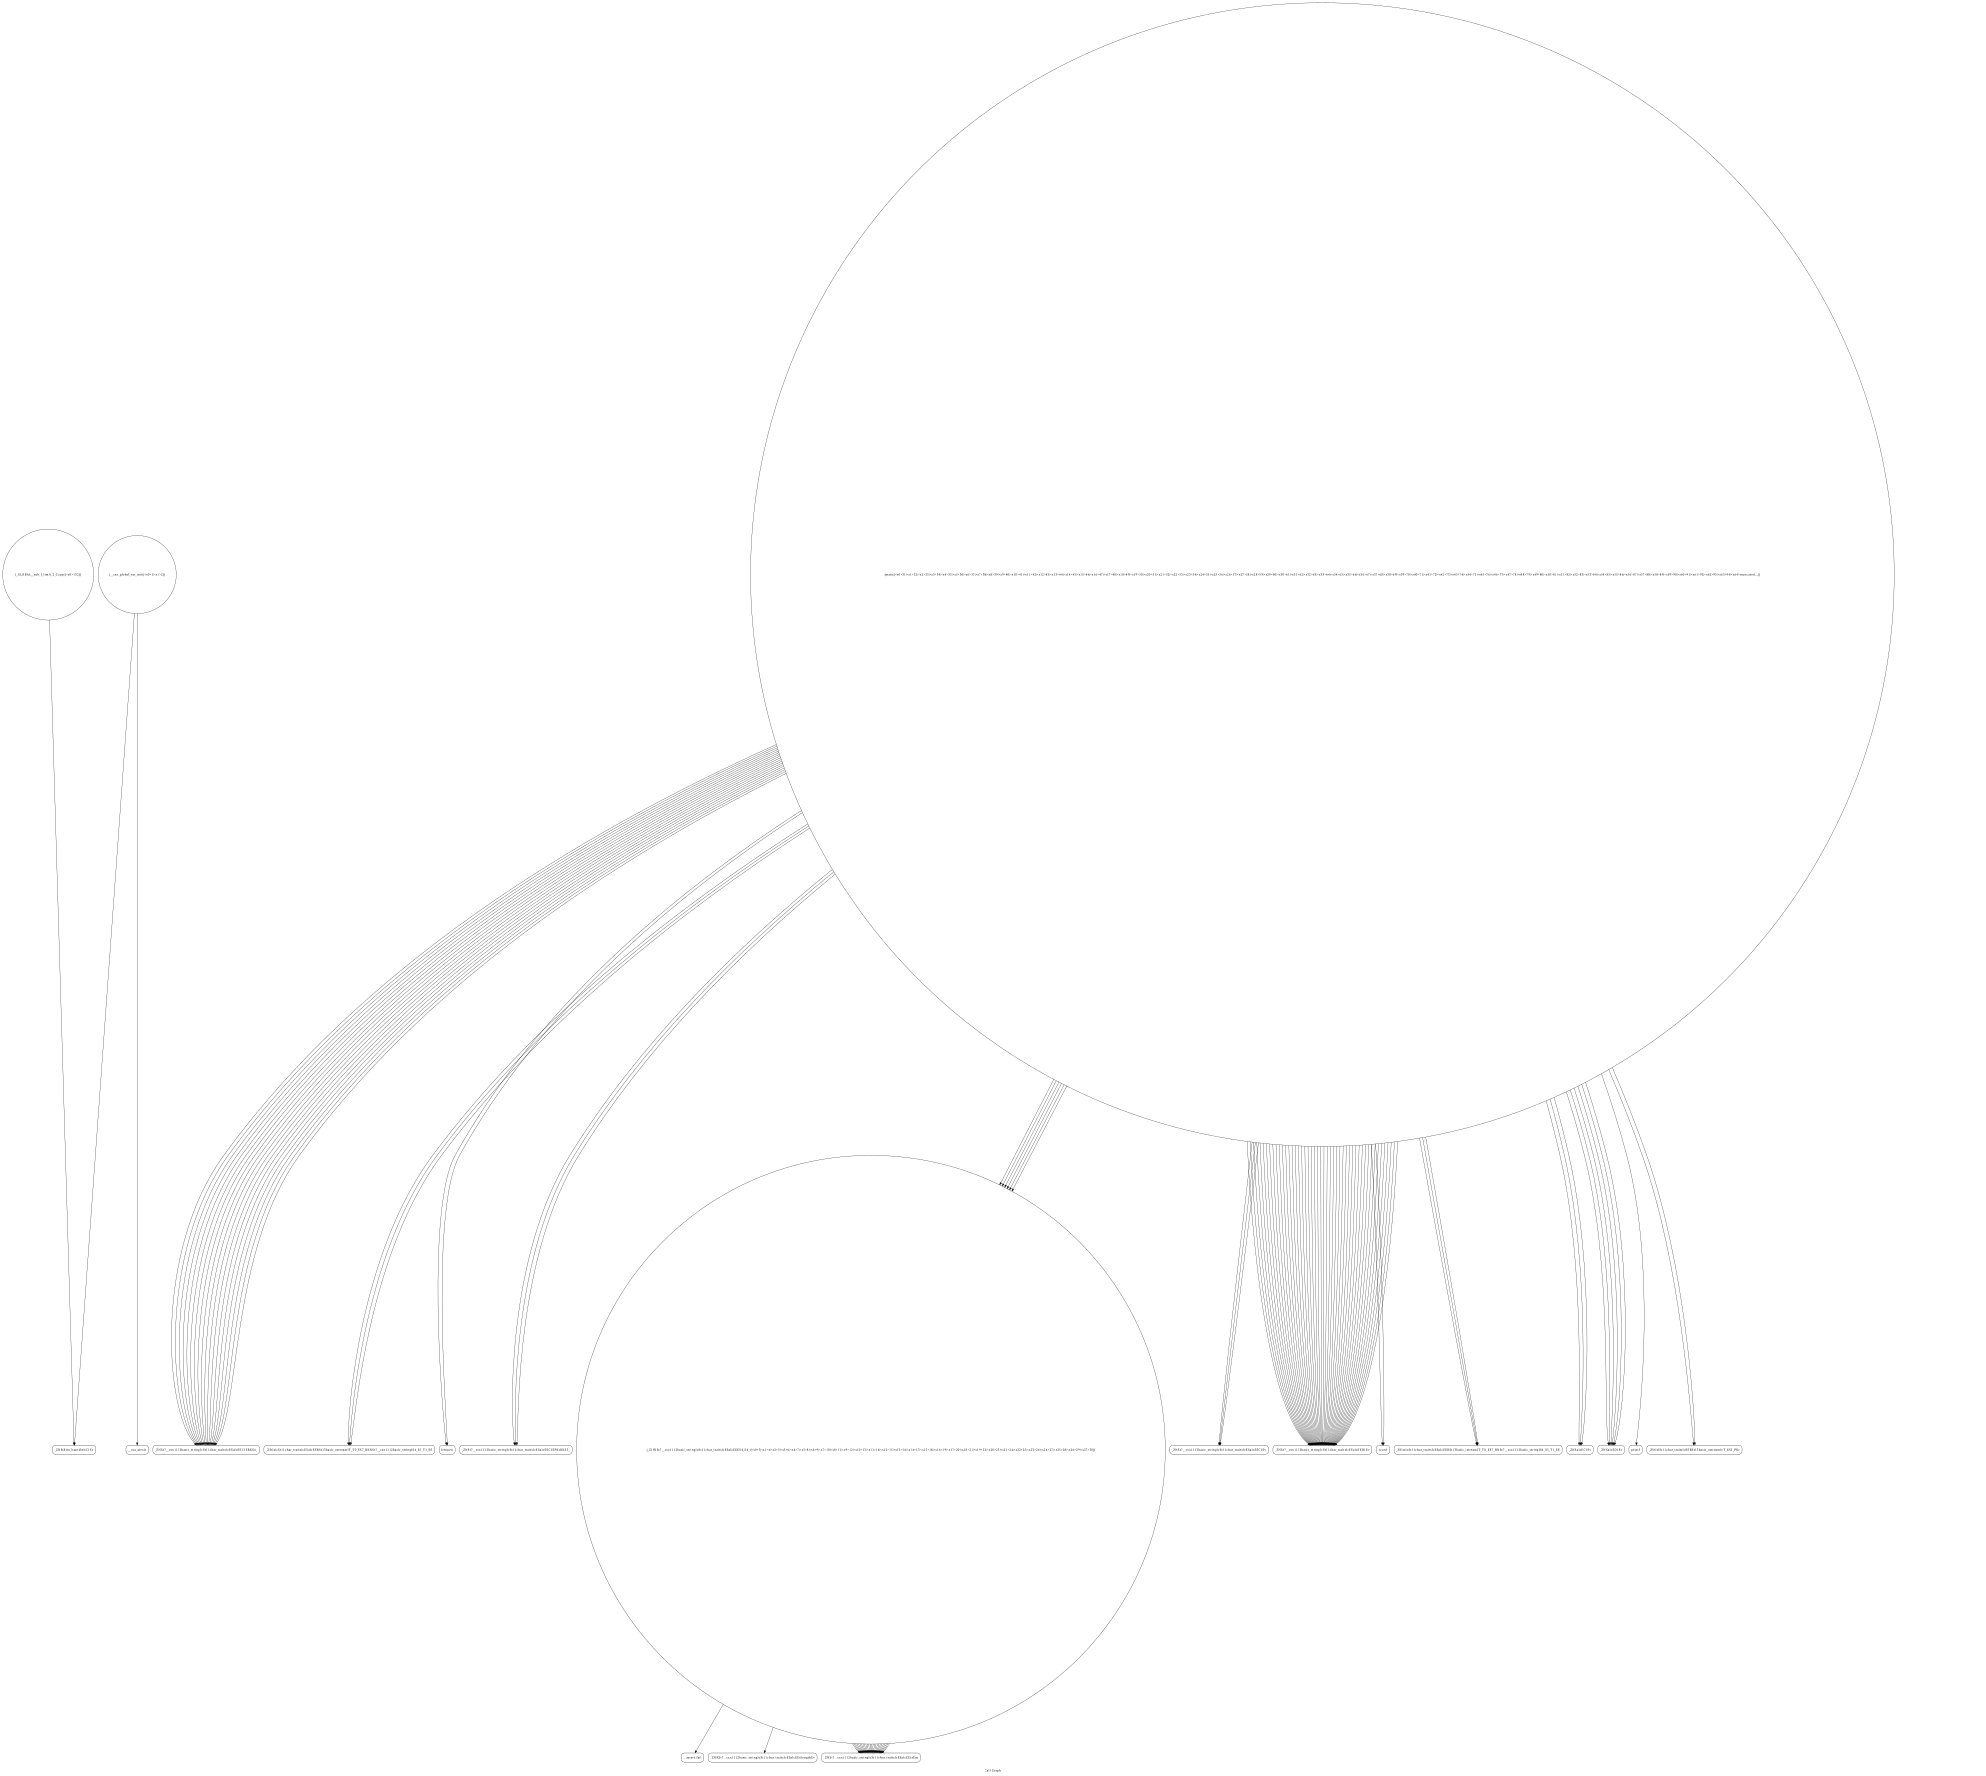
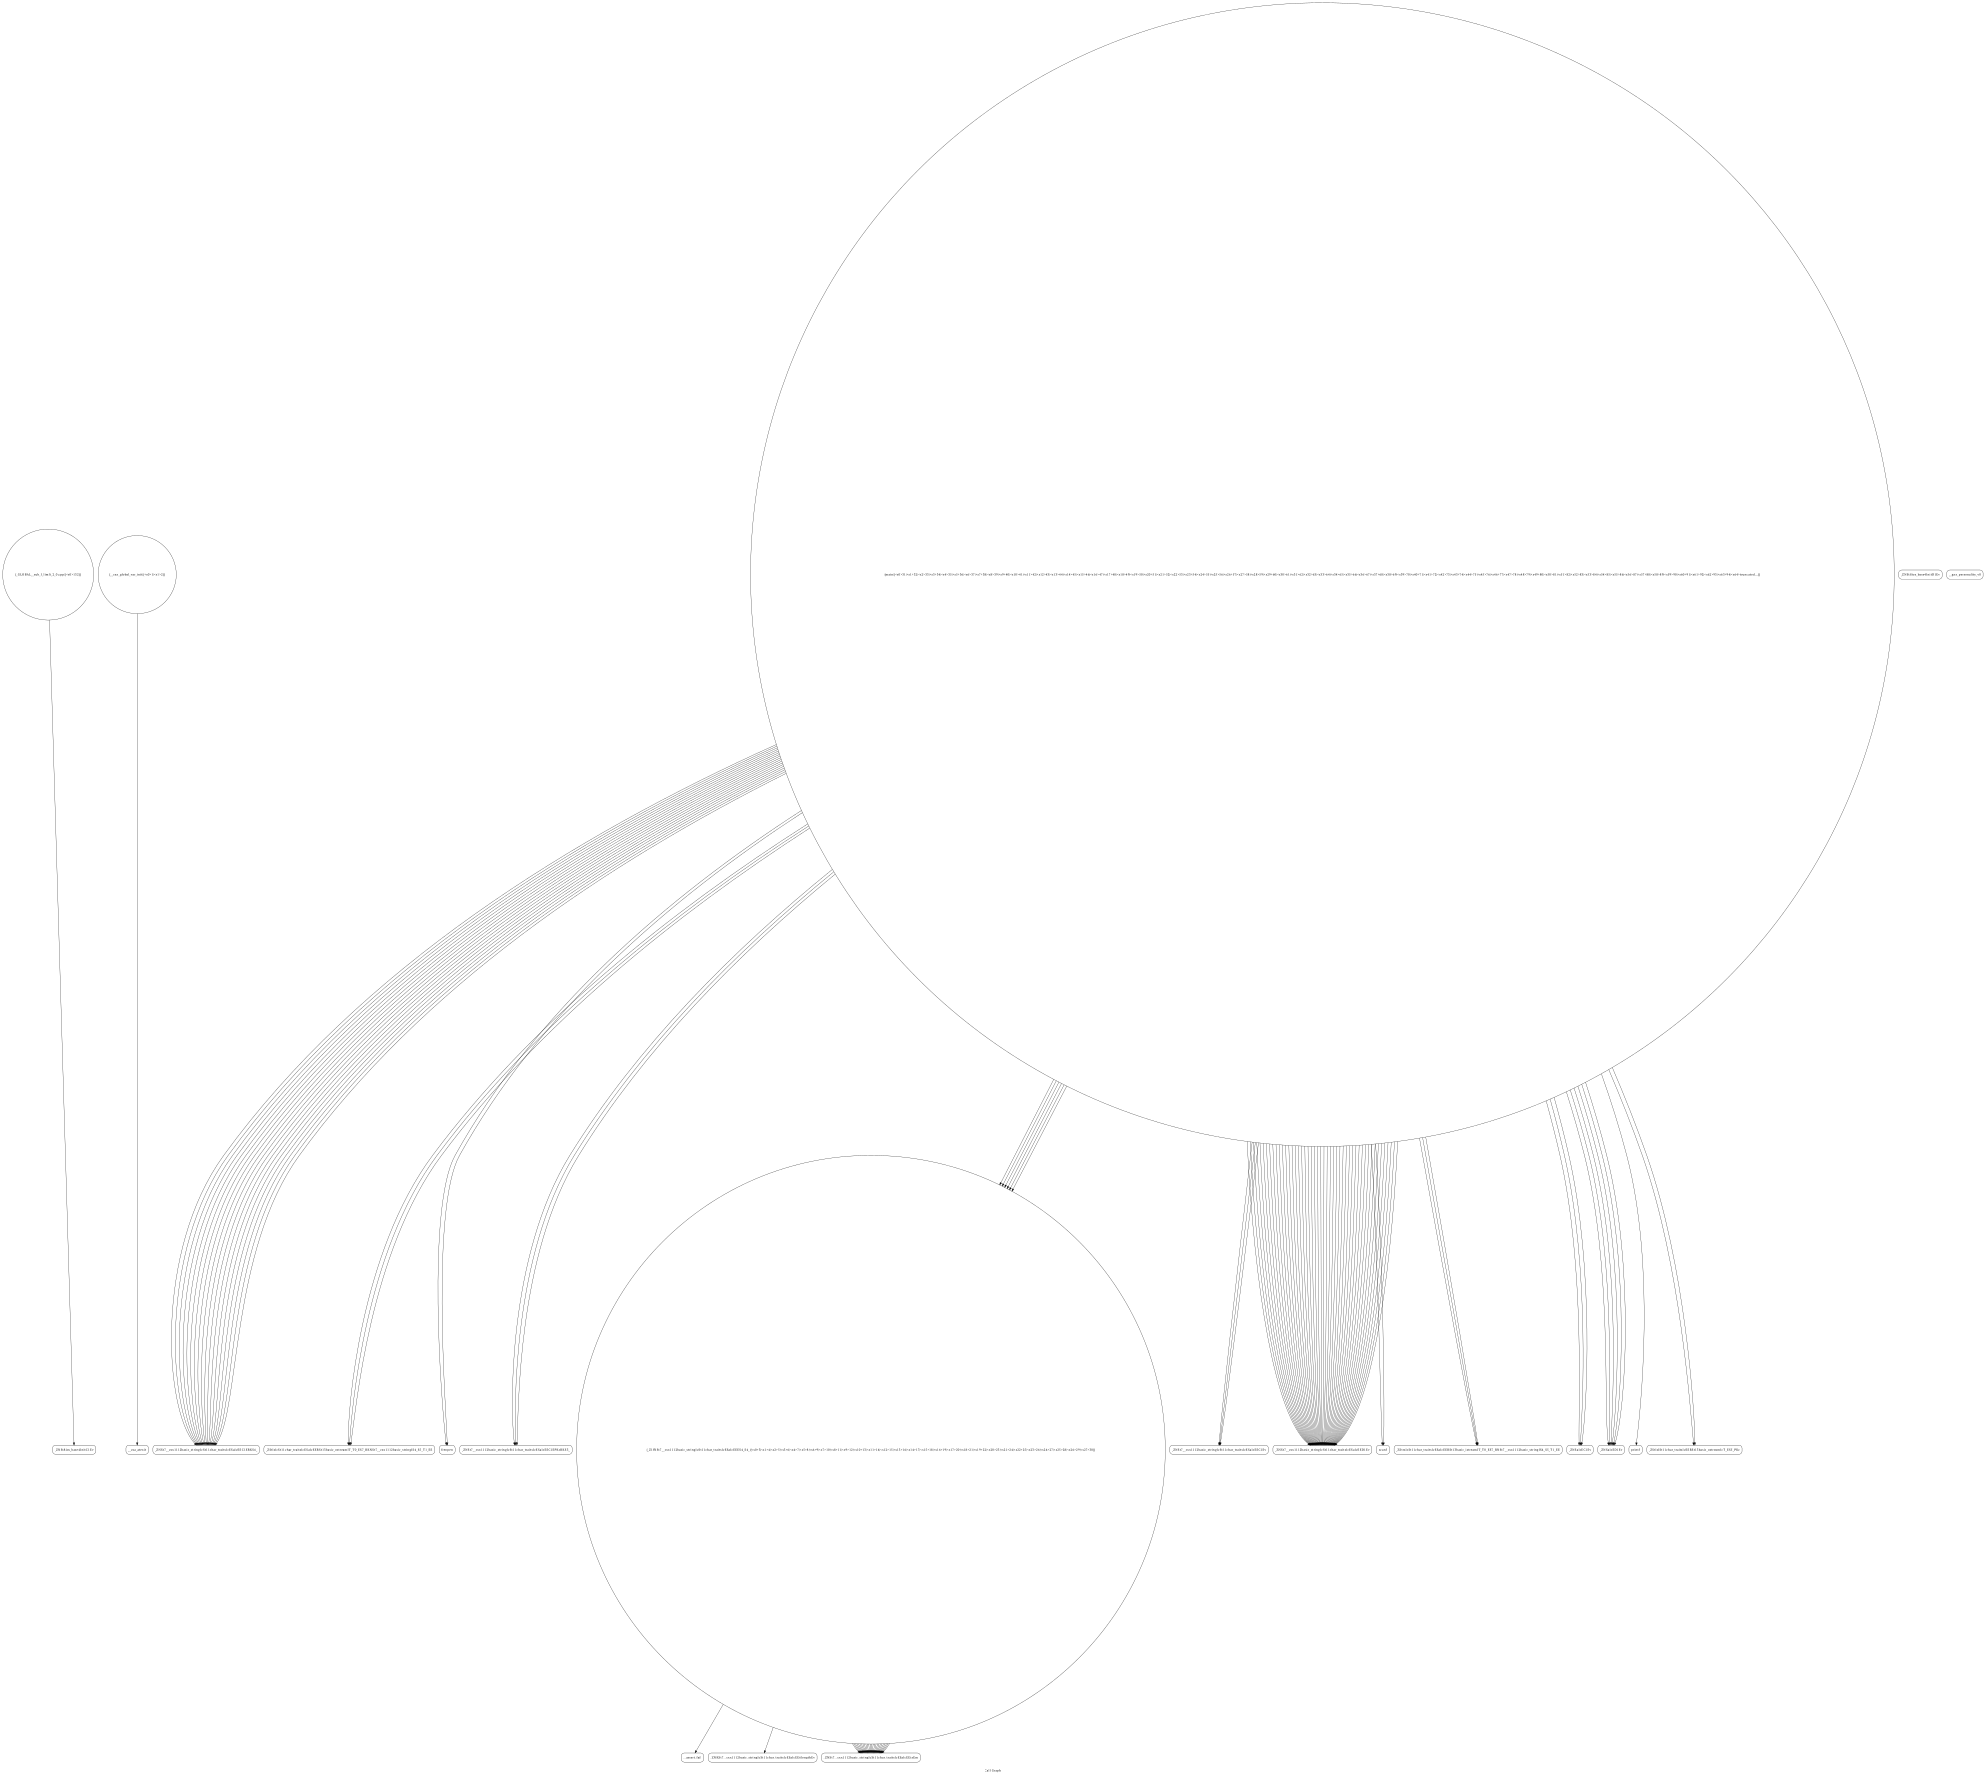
node "_ZNSt8ios_base4InitD1Ev": added
node "__gxx_personality_v0": added
edge "{__cxx_global_var_init|{<s0>1|<s1>2}}" -> "_ZNSt8ios_base4InitC1Ev": removed
